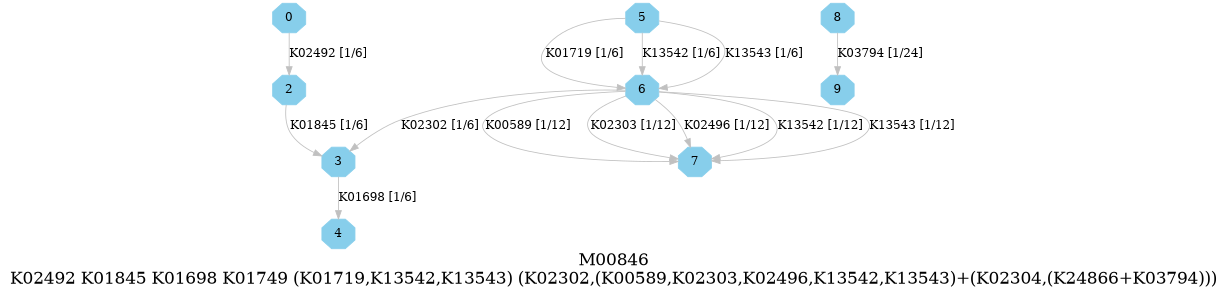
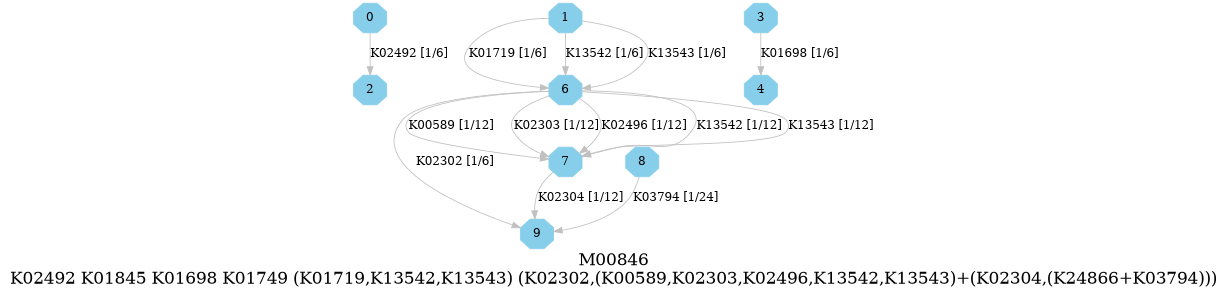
node "5": label "5" -> "1"
edge "6" -> "3": now "6" -> "9"
edge "2" -> "3": removed, label "K01845 [1/6]"
edge "7" -> "9": added, label "K02304 [1/12]"
